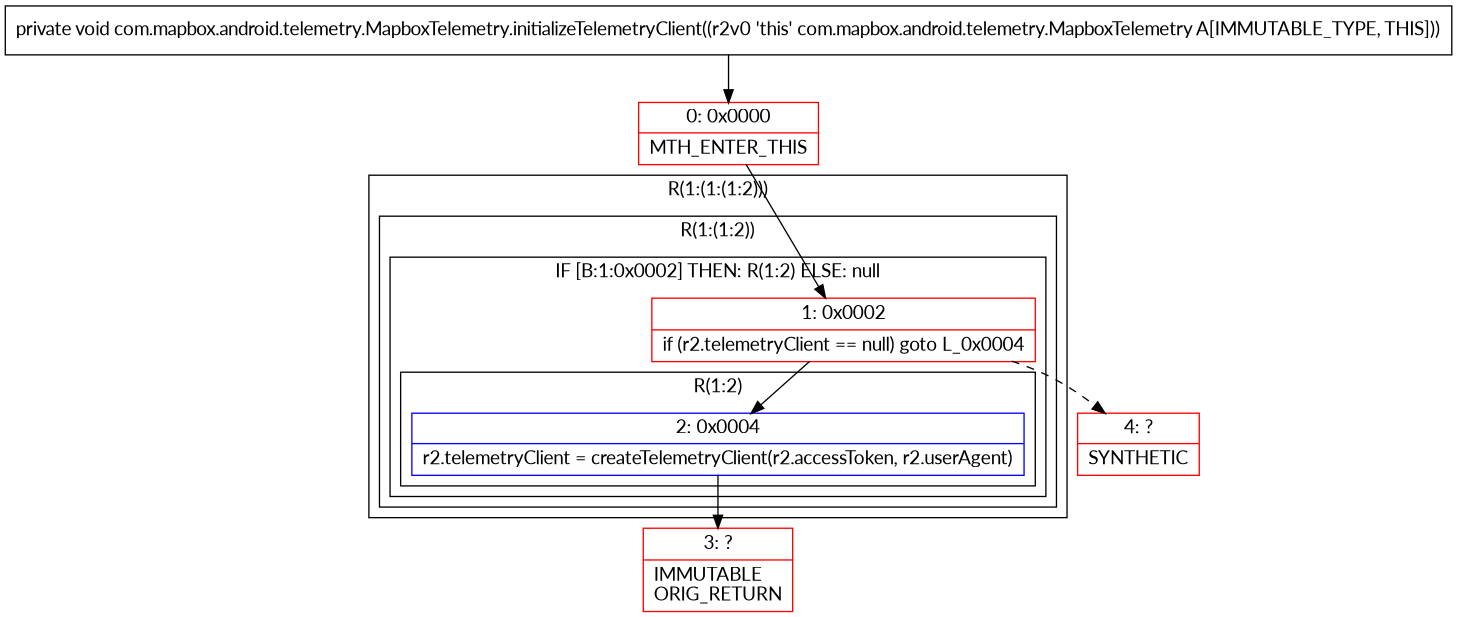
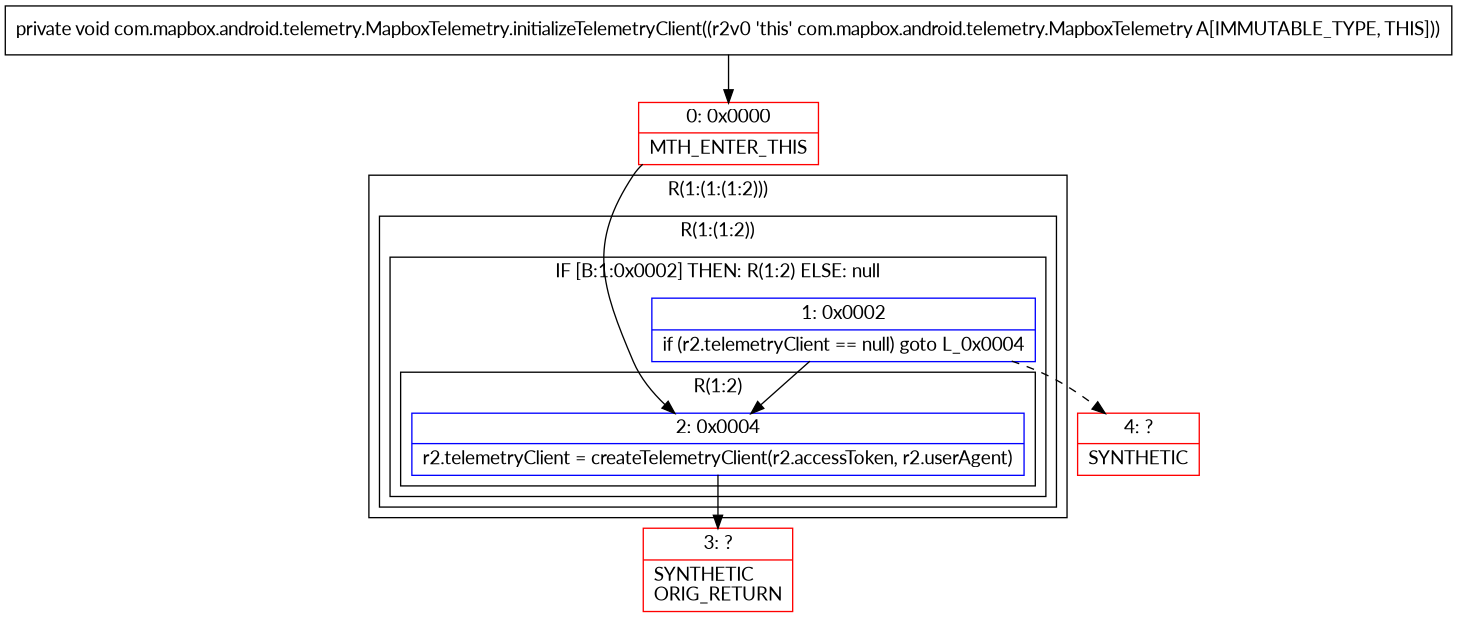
edge "0: 0x0000" -> "1: 0x0002": now "0: 0x0000" -> "2: 0x0004"
node "1: 0x0002": color red -> blue
node "3: ?": text "IMMUTABLE" -> "SYNTHETIC"
